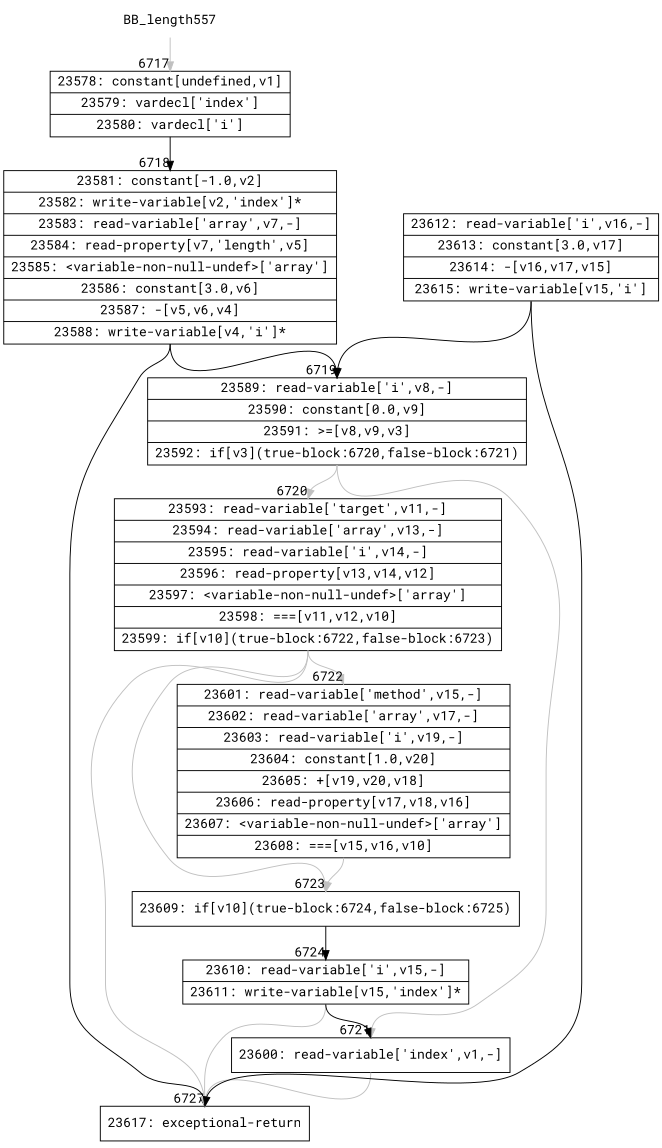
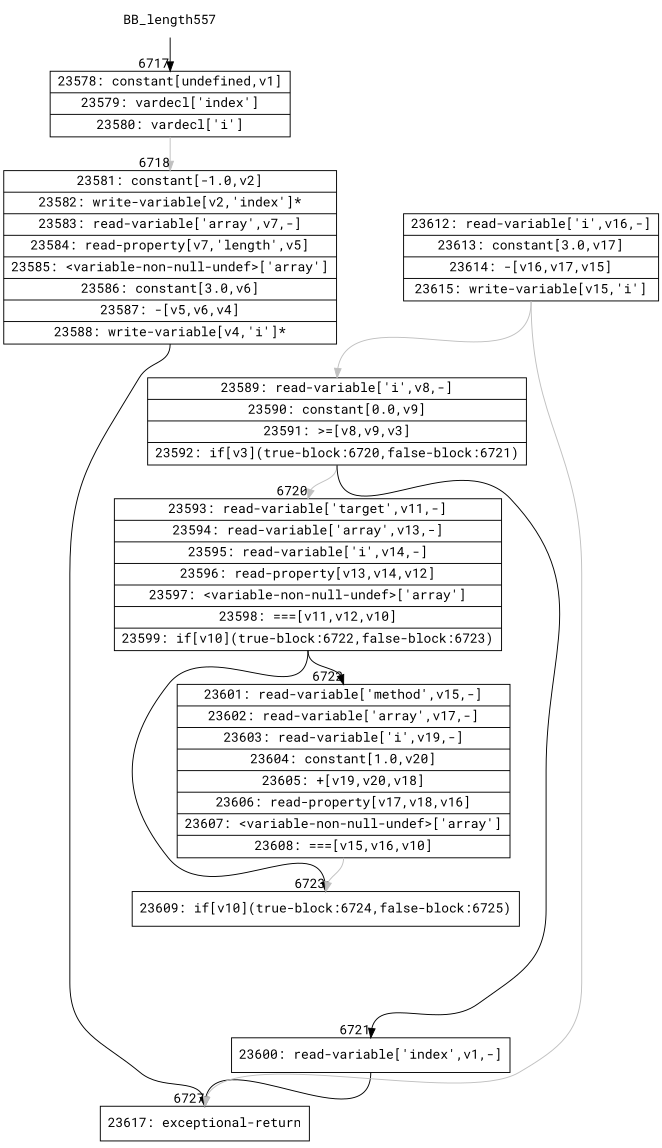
edge "BB_length557" -> "23578: constant[undefined,v1]": color gray -> black
edge "23578: constant[undefined,v1]" -> "23581: constant[-1.0,v2]": color black -> gray
edge "23612: read-variable['i',v16,-]" -> "23589: read-variable['i',v8,-]": color black -> gray
edge "23581: constant[-1.0,v2]" -> "23589: read-variable['i',v8,-]": removed
edge "23593: read-variable['target',v11,-]" -> "23601: read-variable['method',v15,-]": color gray -> black
edge "23589: read-variable['i',v8,-]" -> "23600: read-variable['index',v1,-]": color gray -> black
edge "23593: read-variable['target',v11,-]" -> "23609: if[v10](true-block:6724,false-block:6725)": color gray -> black
edge "23593: read-variable['target',v11,-]" -> "23617: exceptional-return": removed
edge "23612: read-variable['i',v16,-]" -> "23617: exceptional-return": color black -> gray
node "23610: read-variable['i',v15,-]": removed
edge "23600: read-variable['index',v1,-]" -> "23617: exceptional-return": color gray -> black
